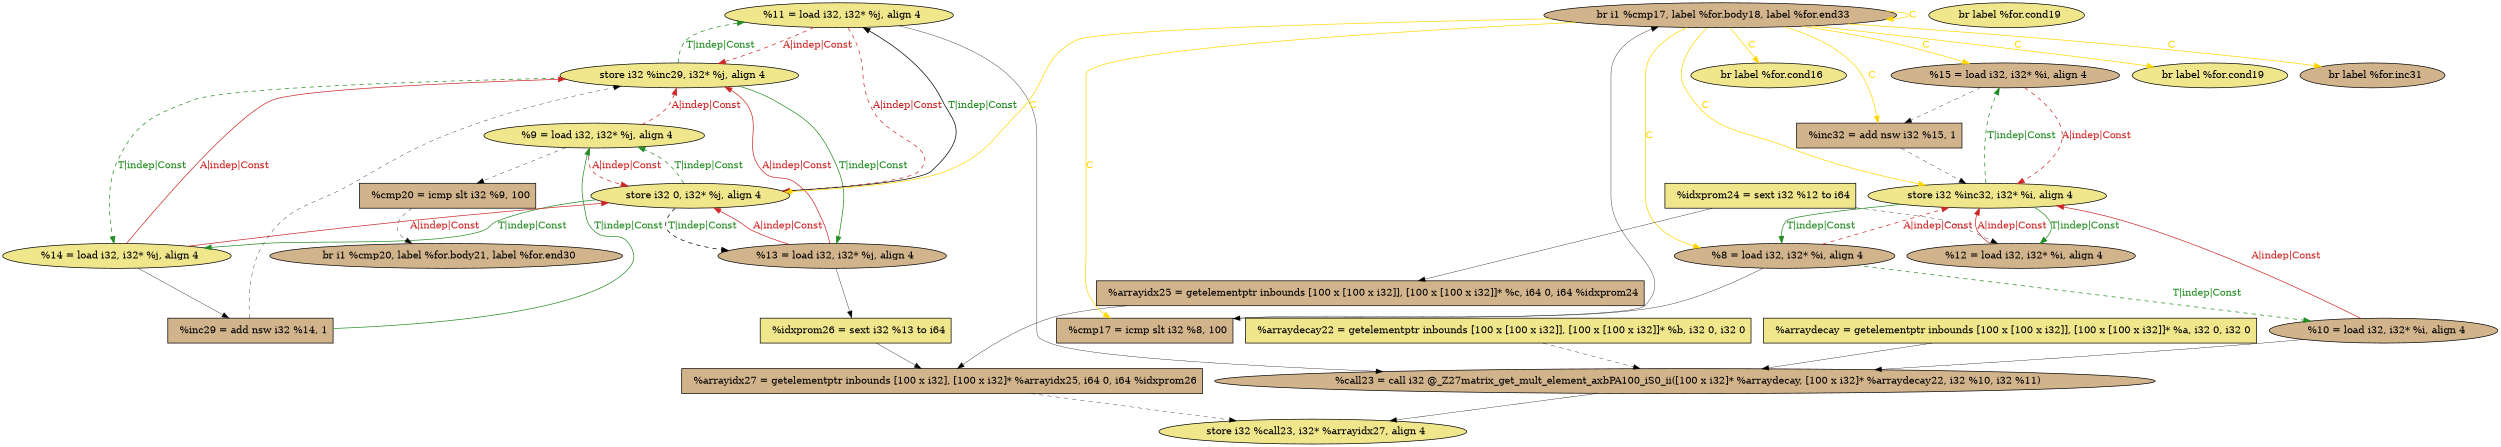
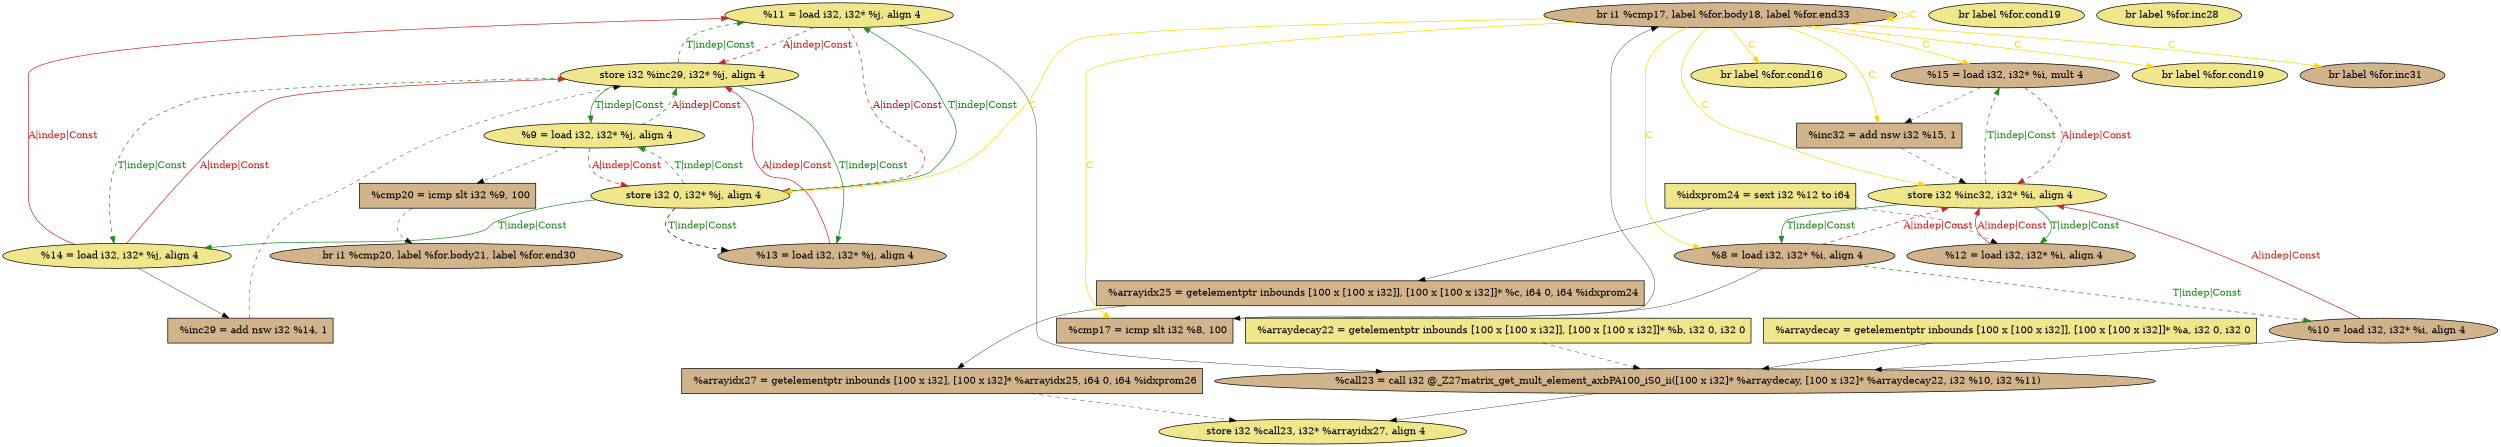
node "br label %for.inc28": added
node "%15 = load i32, i32* %i, align 4": label "%15 = load i32, i32* %i, align 4" -> "%15 = load i32, i32* %i, mult 4"
edge "%9 = load i32, i32* %j, align 4" -> "store i32 %inc29, i32* %j, align 4": color firebrick3 -> forestgreen
edge "store i32 0, i32* %j, align 4" -> "%11 = load i32, i32* %j, align 4": color black -> forestgreen
edge "%14 = load i32, i32* %j, align 4" -> "store i32 0, i32* %j, align 4": now "%14 = load i32, i32* %j, align 4" -> "%11 = load i32, i32* %j, align 4"
edge "%13 = load i32, i32* %j, align 4" -> "store i32 0, i32* %j, align 4": removed, label "A|indep|Const"
edge "%inc29 = add nsw i32 %14, 1" -> "%9 = load i32, i32* %j, align 4": now "store i32 %inc29, i32* %j, align 4" -> "%9 = load i32, i32* %j, align 4"
node "%idxprom26 = sext i32 %13 to i64": removed
